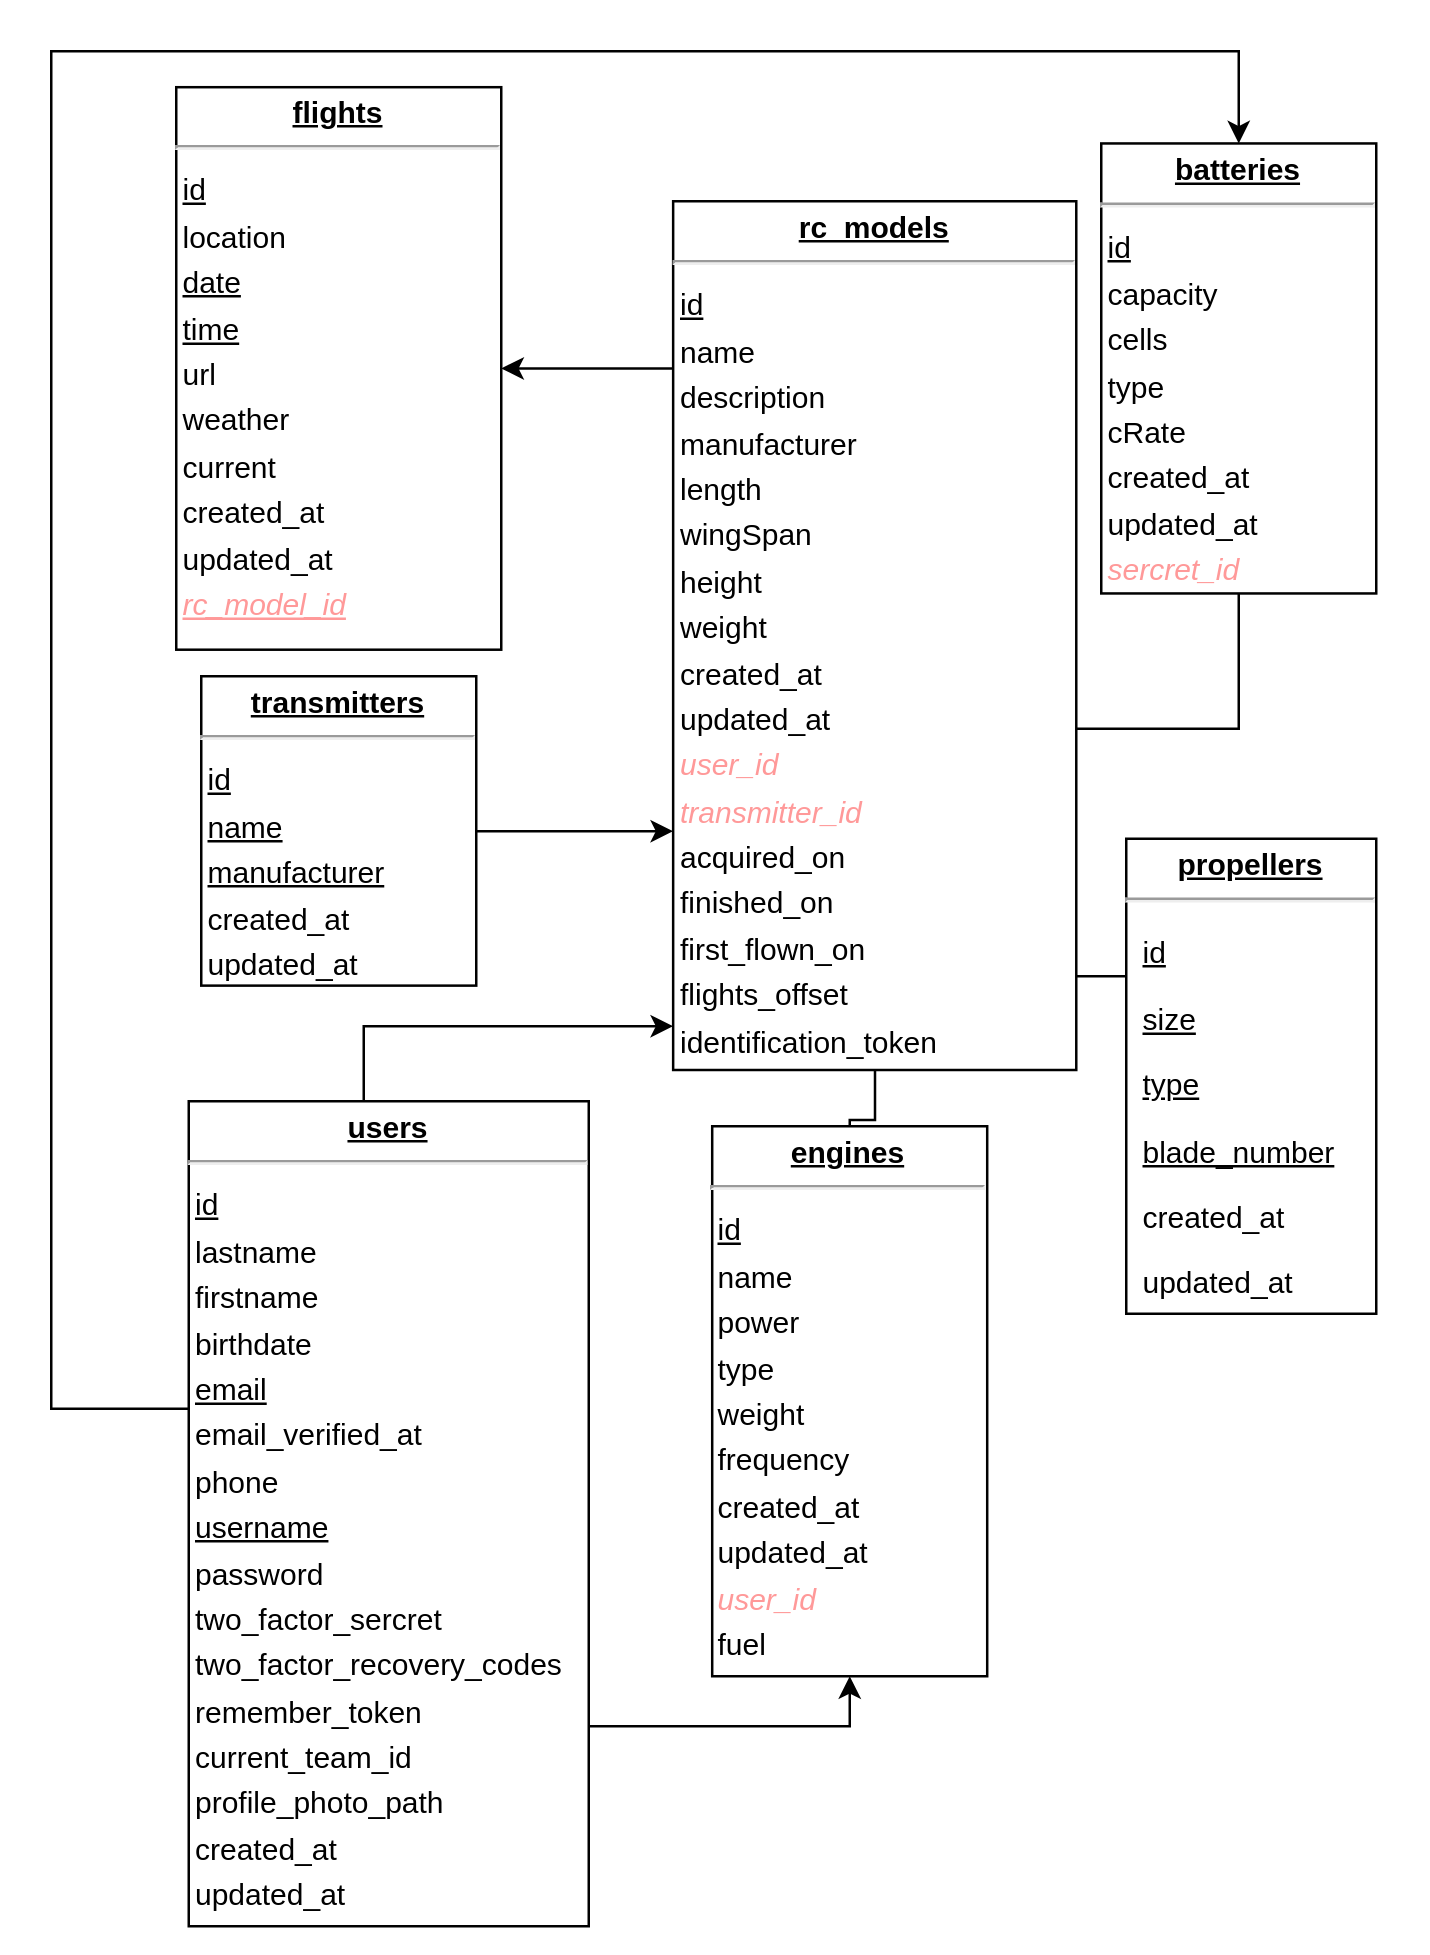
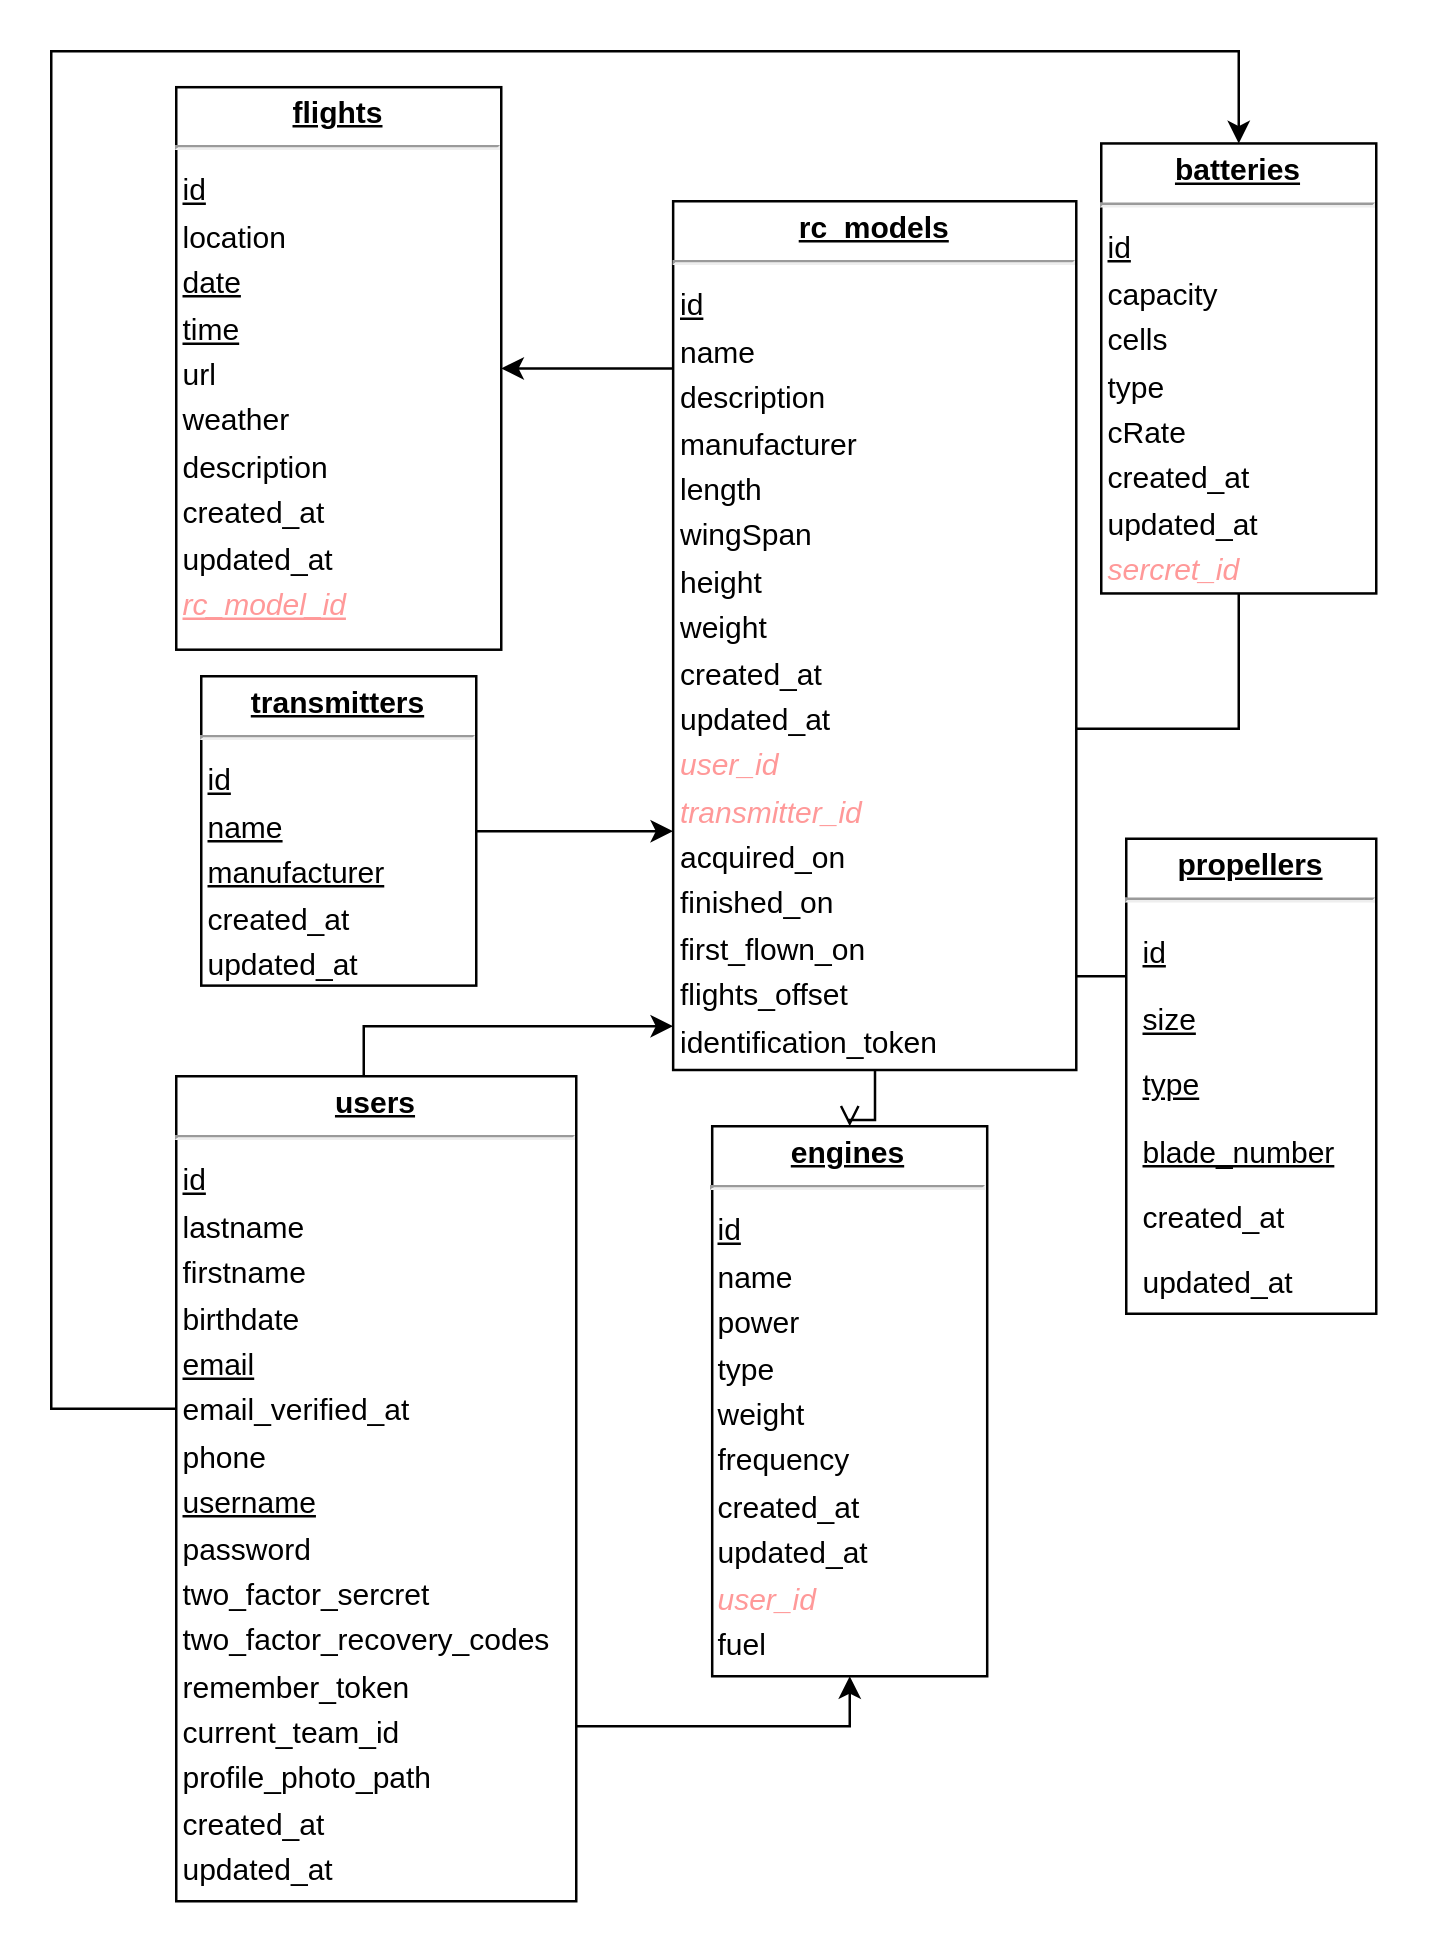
node "flights id location date time url weather current created_at updated_at rc_model_id": label "flights id location date time url weather current created_at updated_at rc_model_id" -> "flights id location date time url weather description created_at updated_at rc_model_id"
edge "rc_models id name description manufacturer length wingSpan height weight created_at updated_at user_id transmitter_id acquired_on finished_on first_flown_on flights_offset identification_token" -- "engines id name power type weight frequency created_at updated_at user_id fuel": arrowhead none -> open
node "users id lastname firstname birthdate email email_verified_at phone username password two_factor_sercret two_factor_recovery_codes remember_token current_team_id profile_photo_path created_at updated_at": moved (389, 1514) -> (376, 1489)
